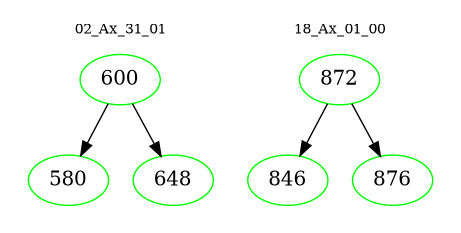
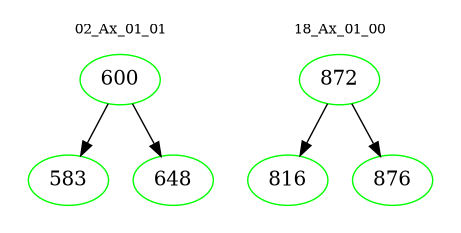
cluster "02_Ax_31_01": label "02_Ax_31_01" -> "02_Ax_01_01"
node "580": label "580" -> "583"
node "846": label "846" -> "816"
